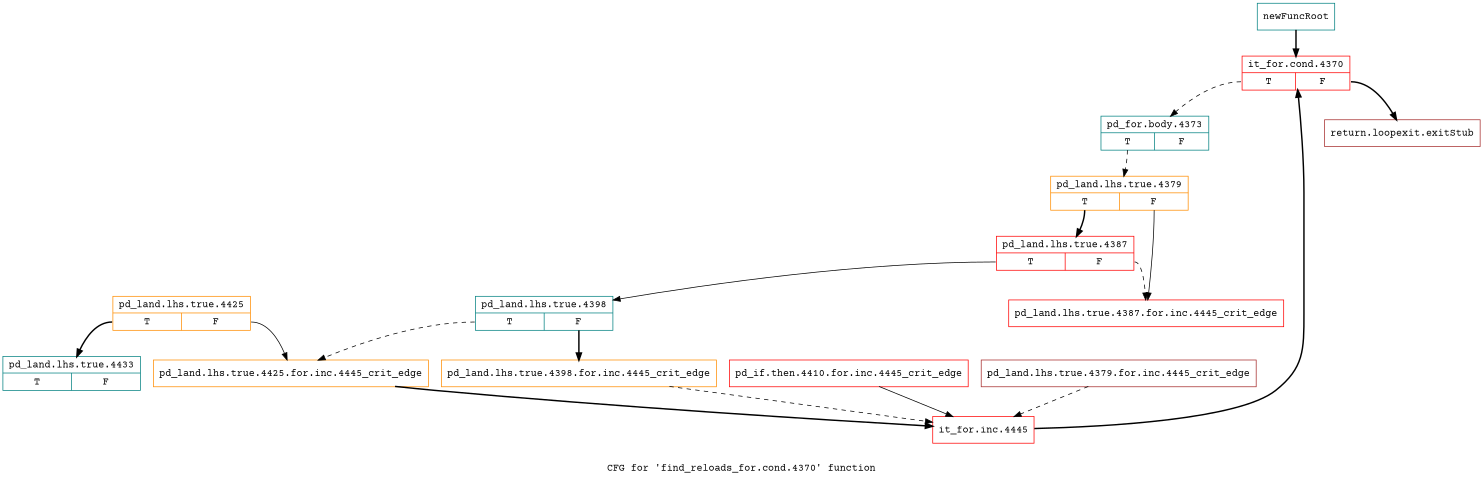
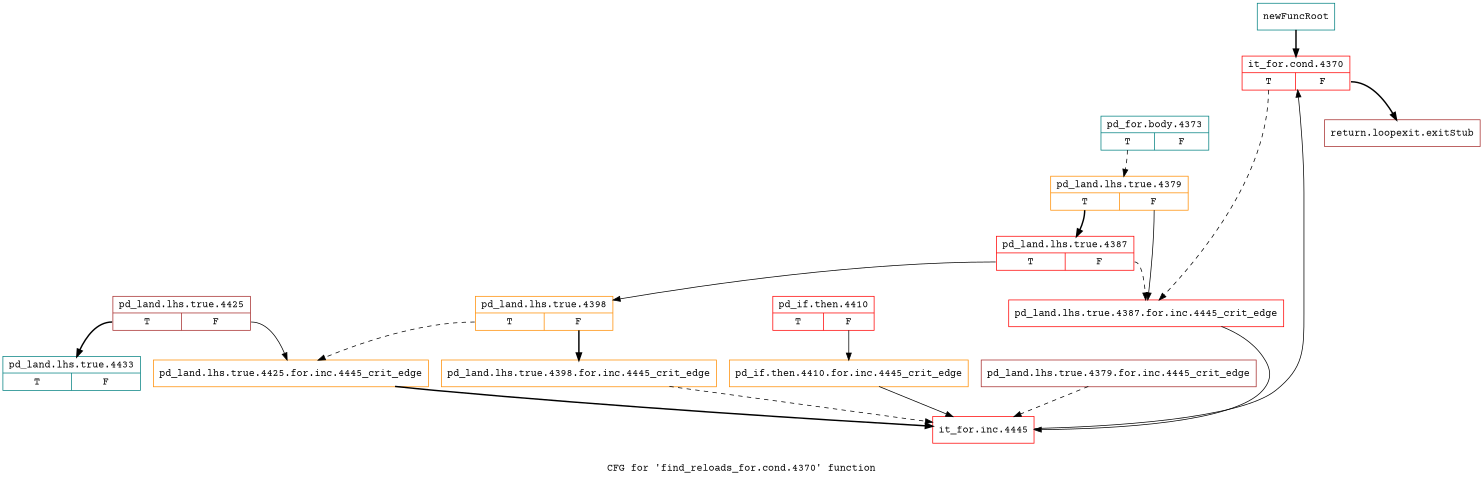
edge "it_for.cond.4370" -> "pd_for.body.4373": now "it_for.cond.4370" -> "pd_land.lhs.true.4387.for.inc.4445_crit_edge"
node "pd_land.lhs.true.4425": color darkorange -> brown
node "pd_land.lhs.true.4398": color teal -> darkorange
node "pd_if.then.4410": added
edge "it_for.inc.4445" -> "it_for.cond.4370": style bold -> solid
node "pd_if.then.4410.for.inc.4445_crit_edge": color red -> darkorange
edge "pd_land.lhs.true.4387.for.inc.4445_crit_edge" -> "it_for.inc.4445": added
